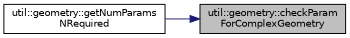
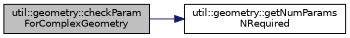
edge "util::geometry::getNumParams NRequired" -> "util::geometry::checkParam ForComplexGeometry": reversed
